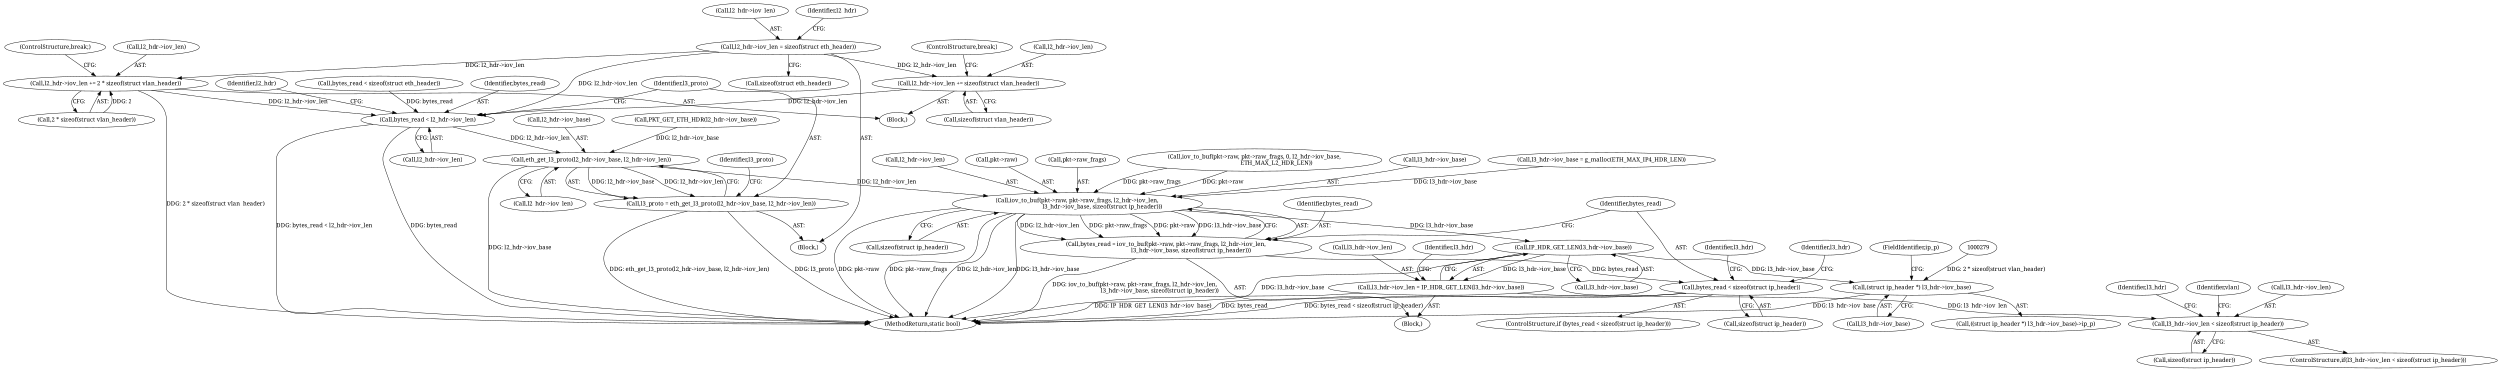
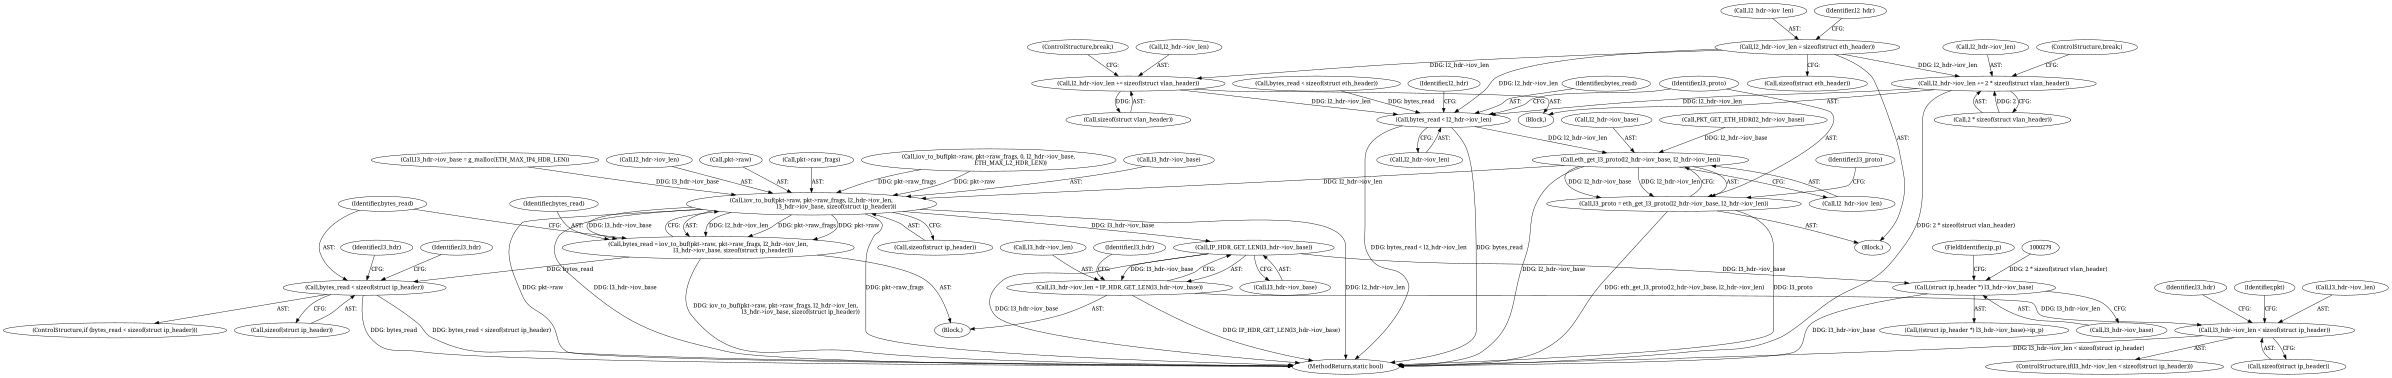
edge "(Call,l2_hdr->iov_len += sizeof(struct vlan_header))" -> "(Call,sizeof(struct vlan_header))": label "CFG: " -> "DDG: "
node "(Identifier,vlan)": label "(Identifier,vlan)" -> "(Identifier,pkt)"
edge "(Call,l3_hdr->iov_len < sizeof(struct ip_header))" -> "(MethodReturn,static bool)": added, label "DDG: l3_hdr->iov_len < sizeof(struct ip_header)"
